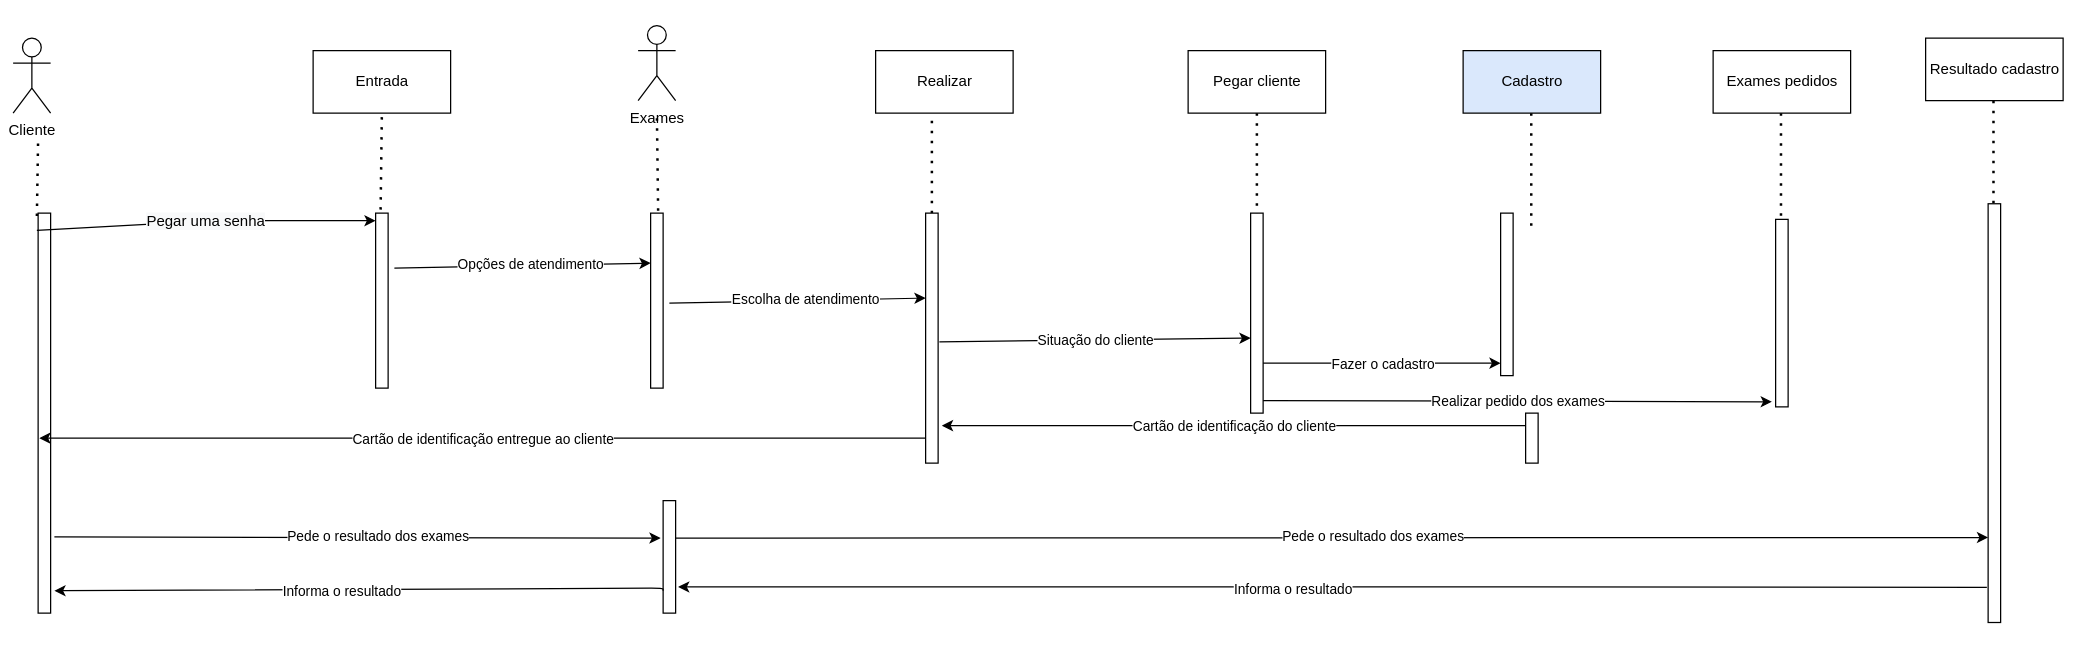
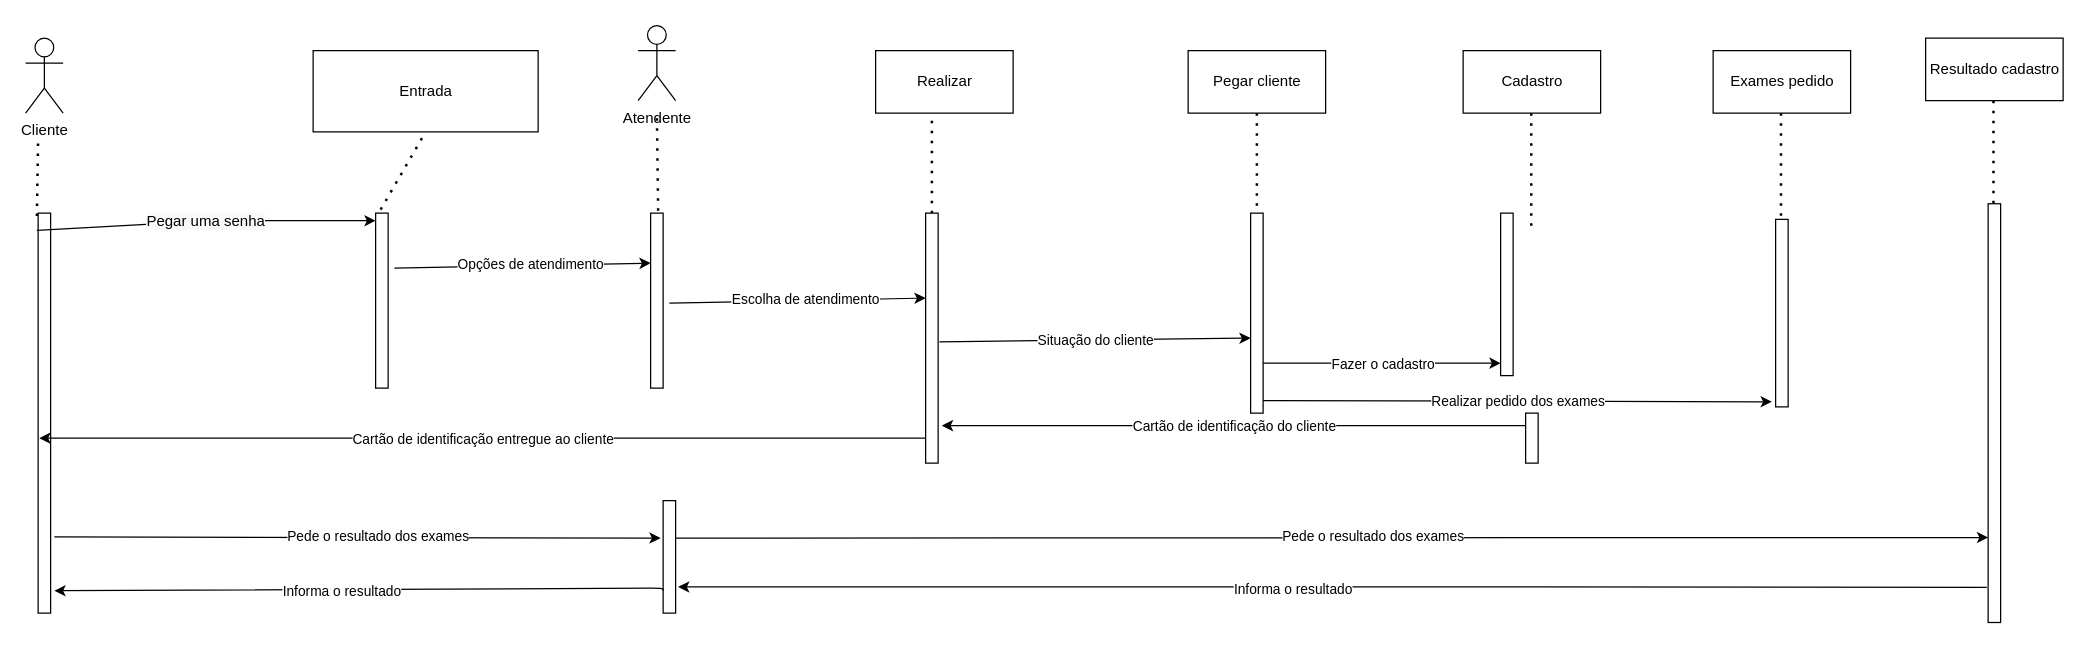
node "Cliente": moved (32, 76) -> (44, 76)
node "Entrada": size 138x63 -> 225x81
node "Cadastro": fillcolor #dae8fc -> #ffffff
node "Exames pedidos": label "Exames pedidos" -> "Exames pedido"
node "Exames": label "Exames" -> "Atendente"
